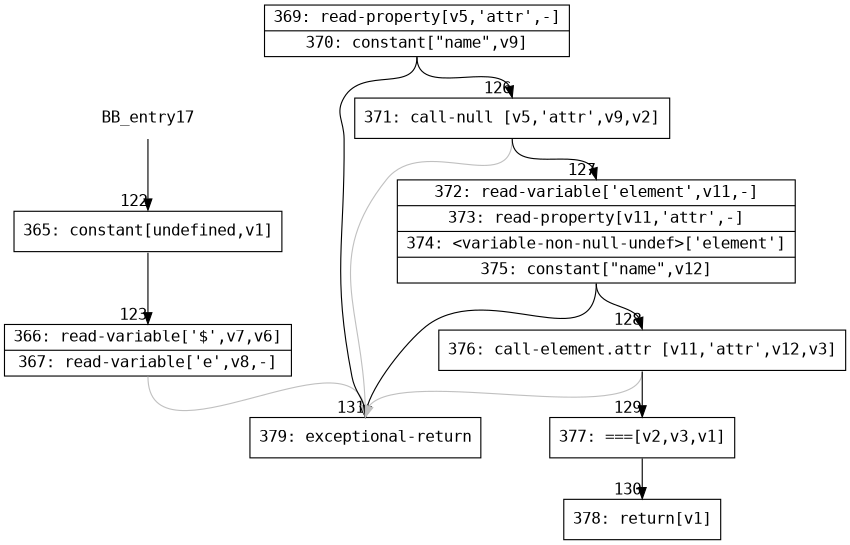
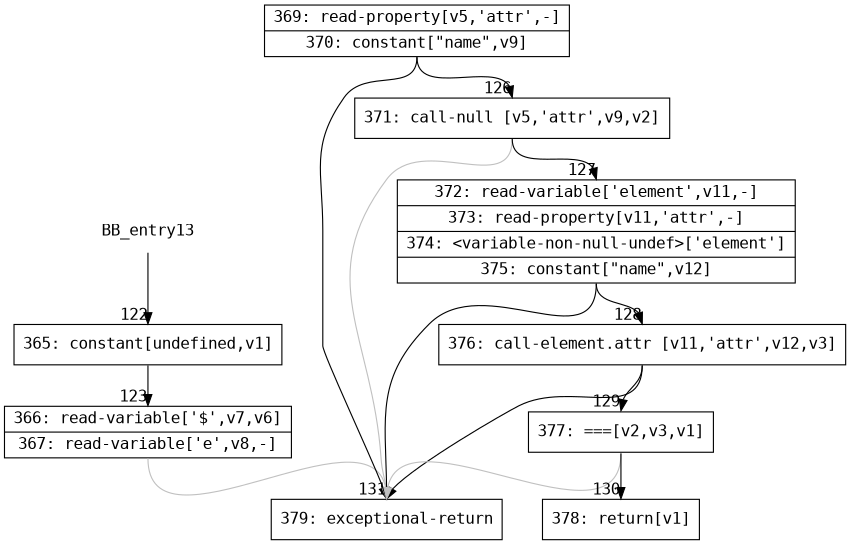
node "BB_entry17": label "BB_entry17" -> "BB_entry13"
edge "376: call-element.attr [v11,'attr',v12,v3]" -> "379: exceptional-return": color gray -> black
edge "377: ===[v2,v3,v1]" -> "379: exceptional-return": added
